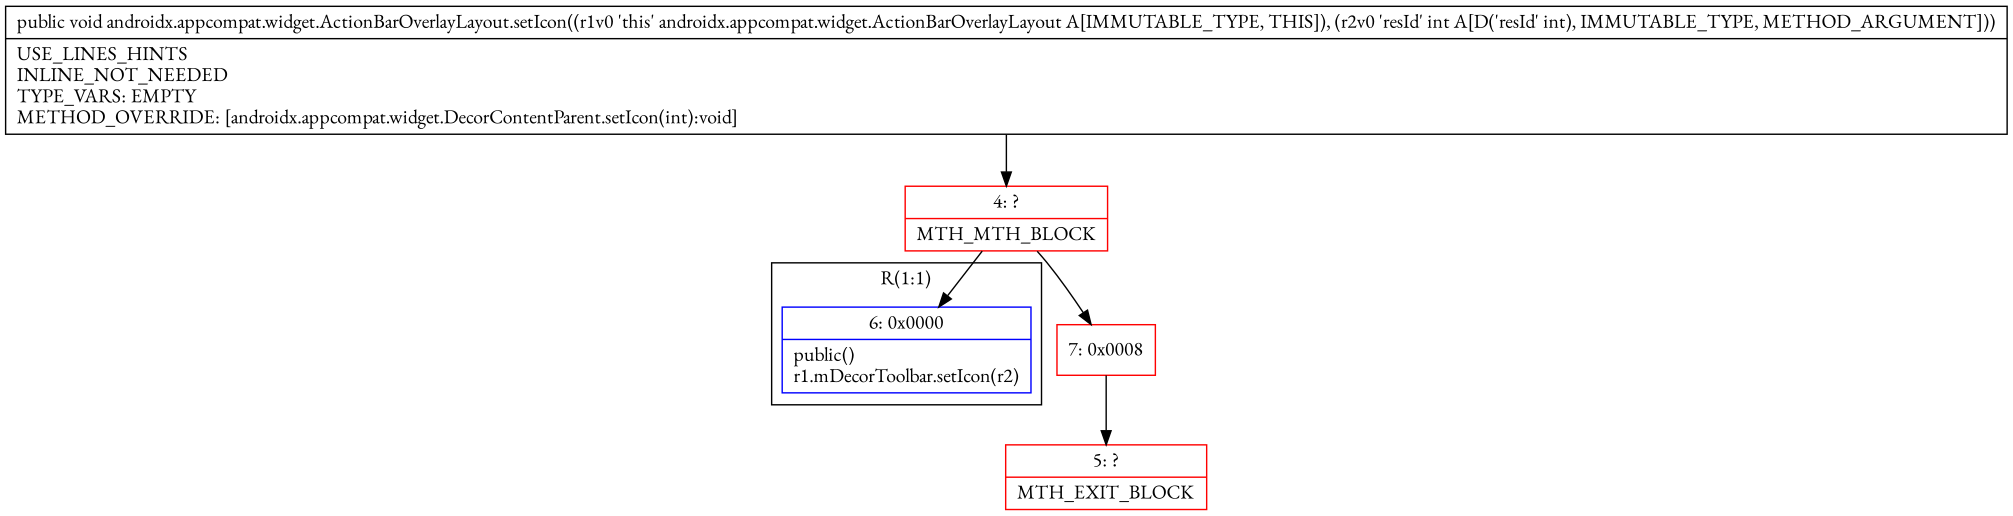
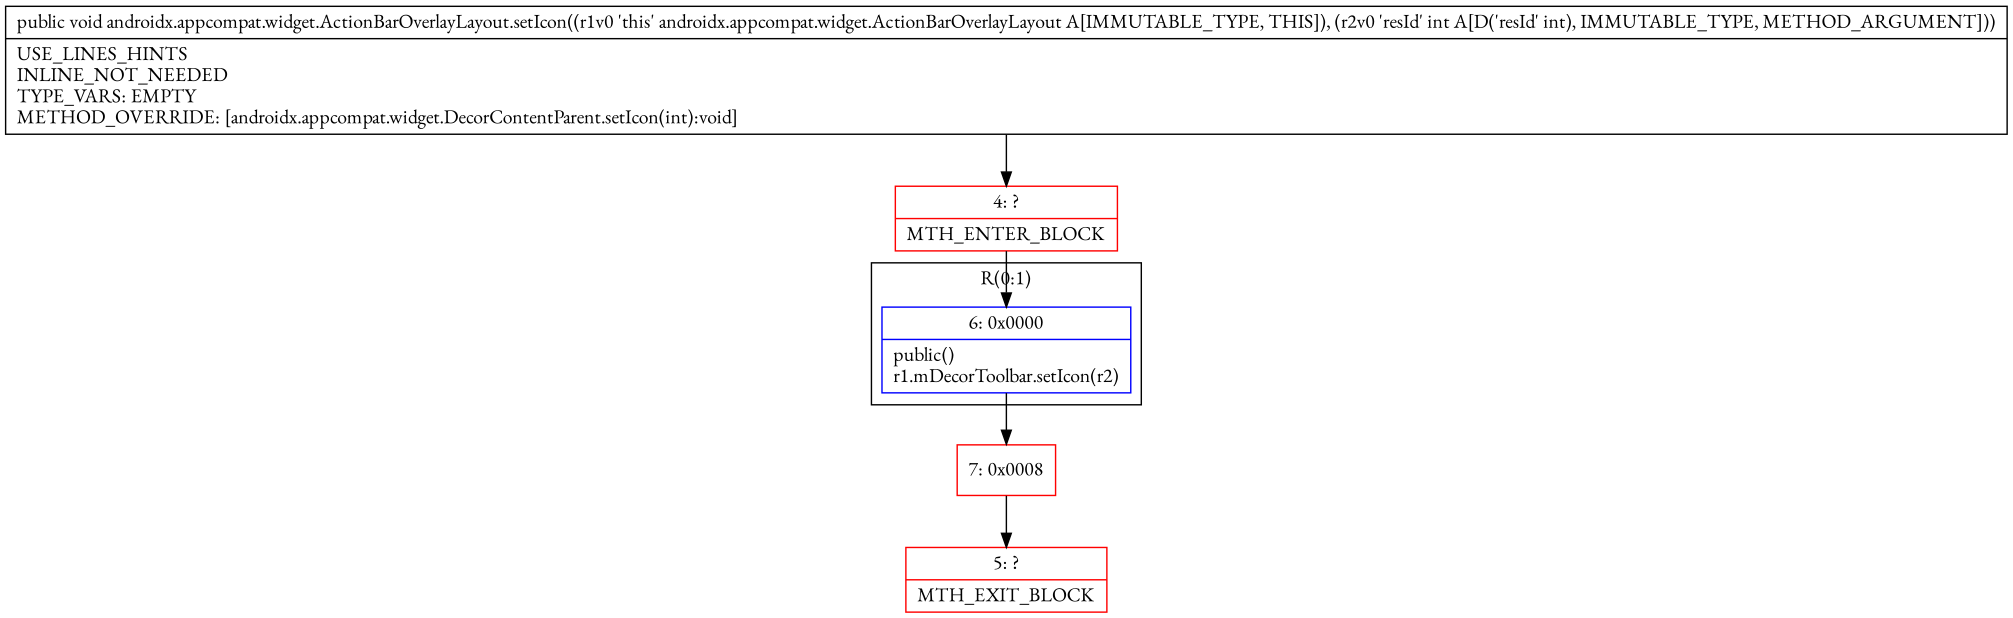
node "4: ?": text "MTH_MTH_BLOCK" -> "MTH_ENTER_BLOCK"
cluster "R(1:1)": label "R(1:1)" -> "R(0:1)"
edge "4: ?" -> "7: 0x0008": now "6: 0x0000" -> "7: 0x0008"
